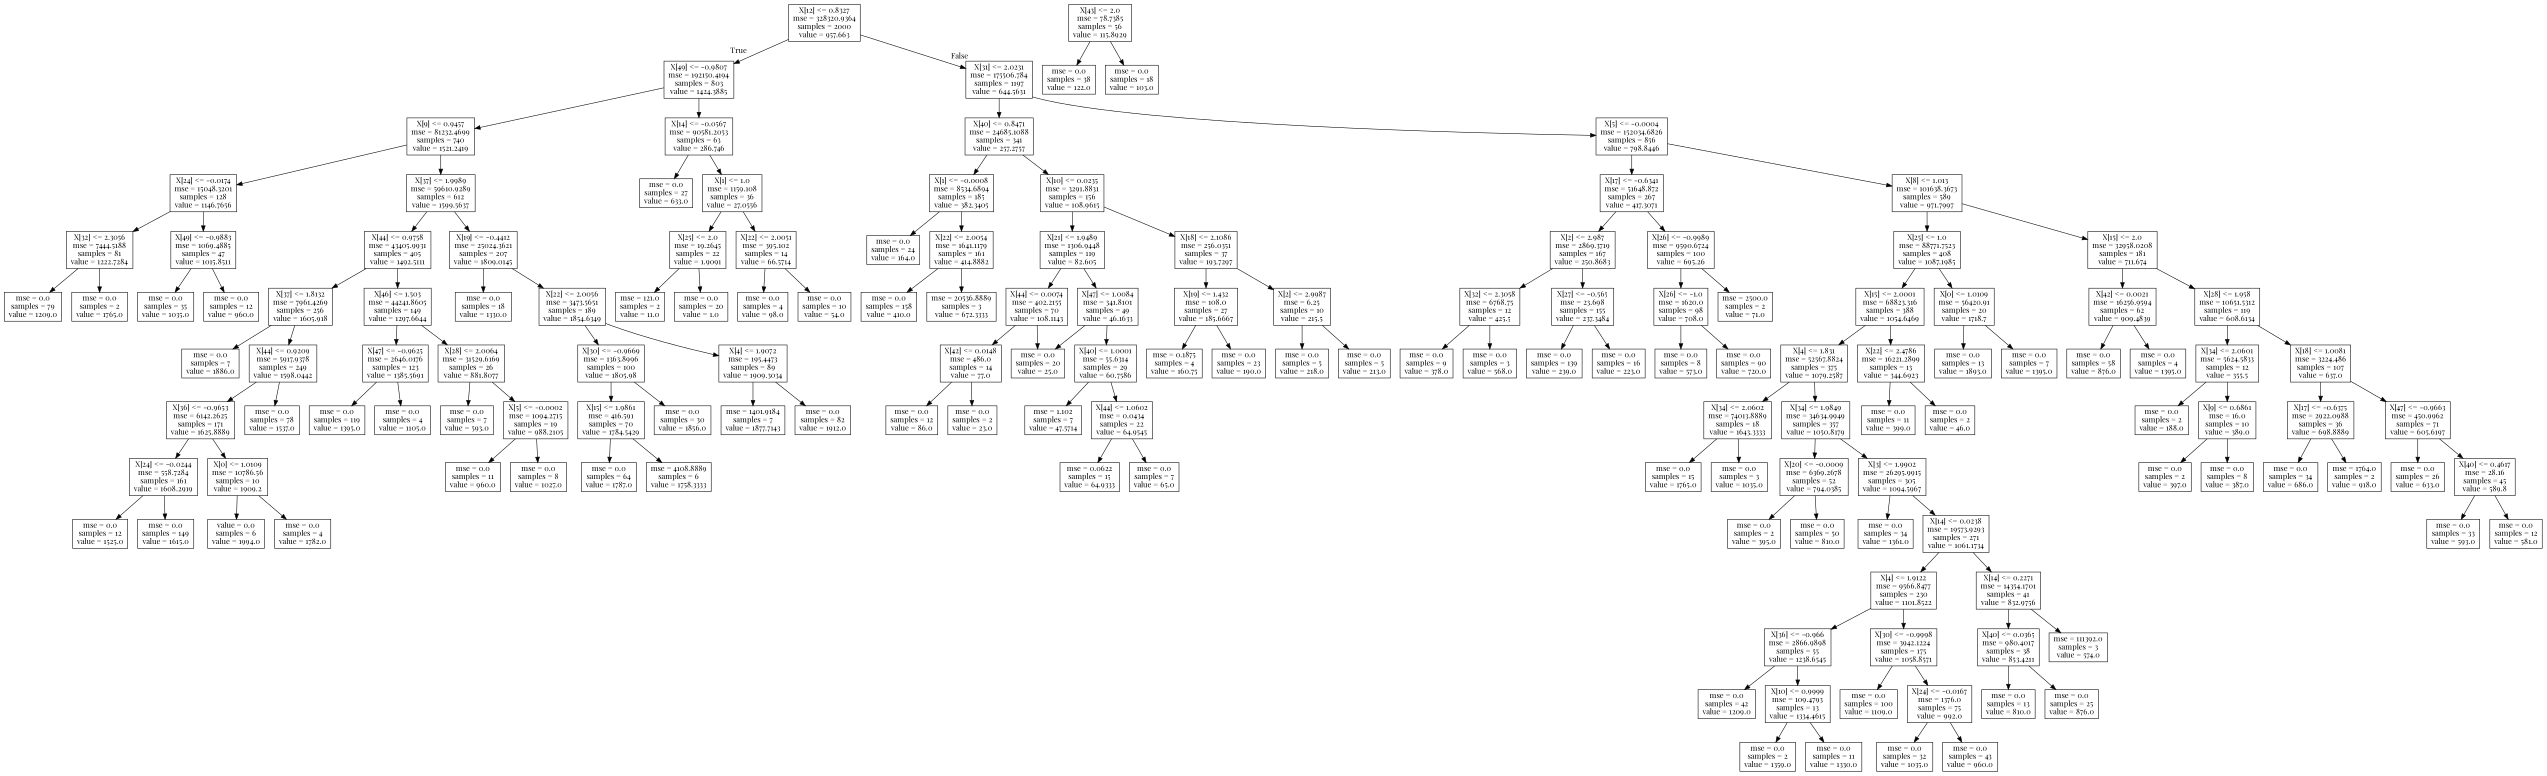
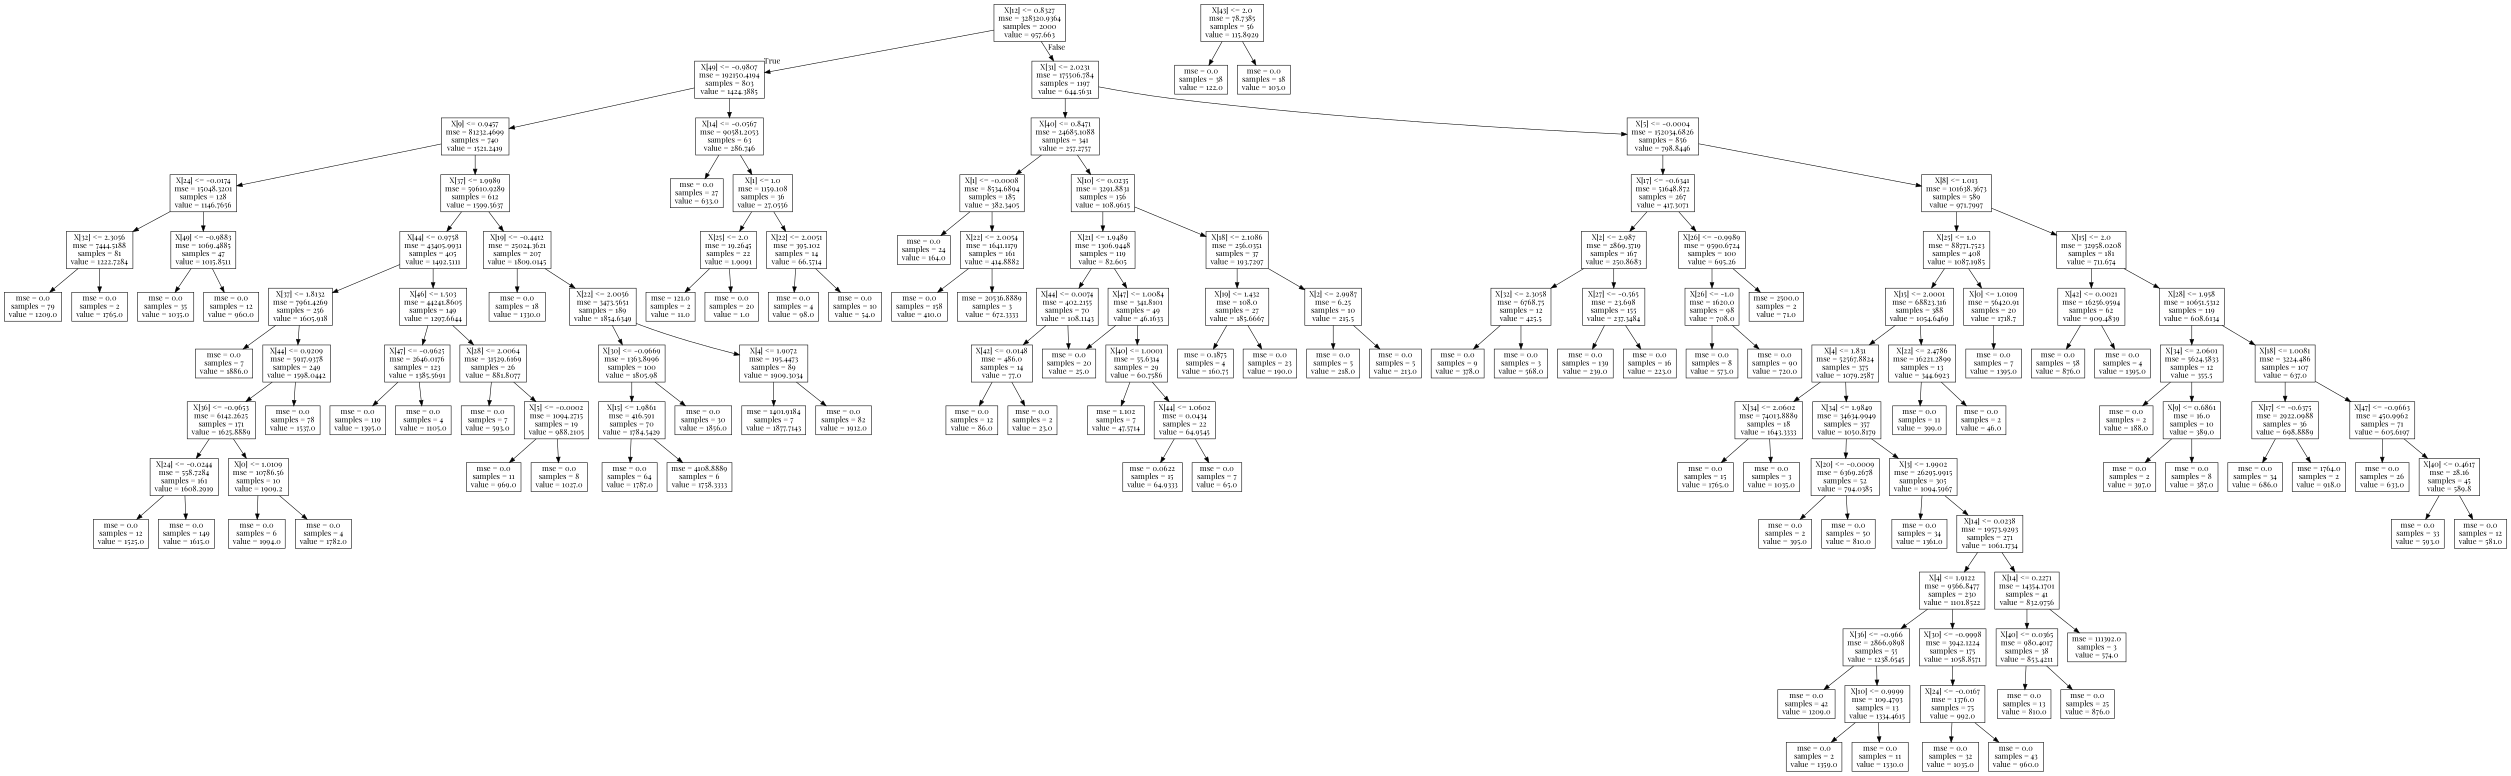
node "mse = 0.0 samples = 13 value = 1893.0": removed
node "mse = 0.0 samples = 11 value = 960.0": label "mse = 0.0 samples = 11 value = 960.0" -> "mse = 0.0 samples = 11 value = 969.0"
node "value = 0.0 samples = 6 value = 1994.0": label "value = 0.0 samples = 6 value = 1994.0" -> "mse = 0.0 samples = 6 value = 1994.0"
node "mse = 0.0 samples = 100 value = 1109.0": removed
